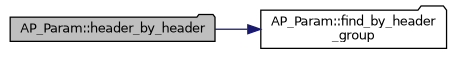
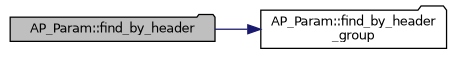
node "AP_Param::header_by_header": label "AP_Param::header_by_header" -> "AP_Param::find_by_header"
